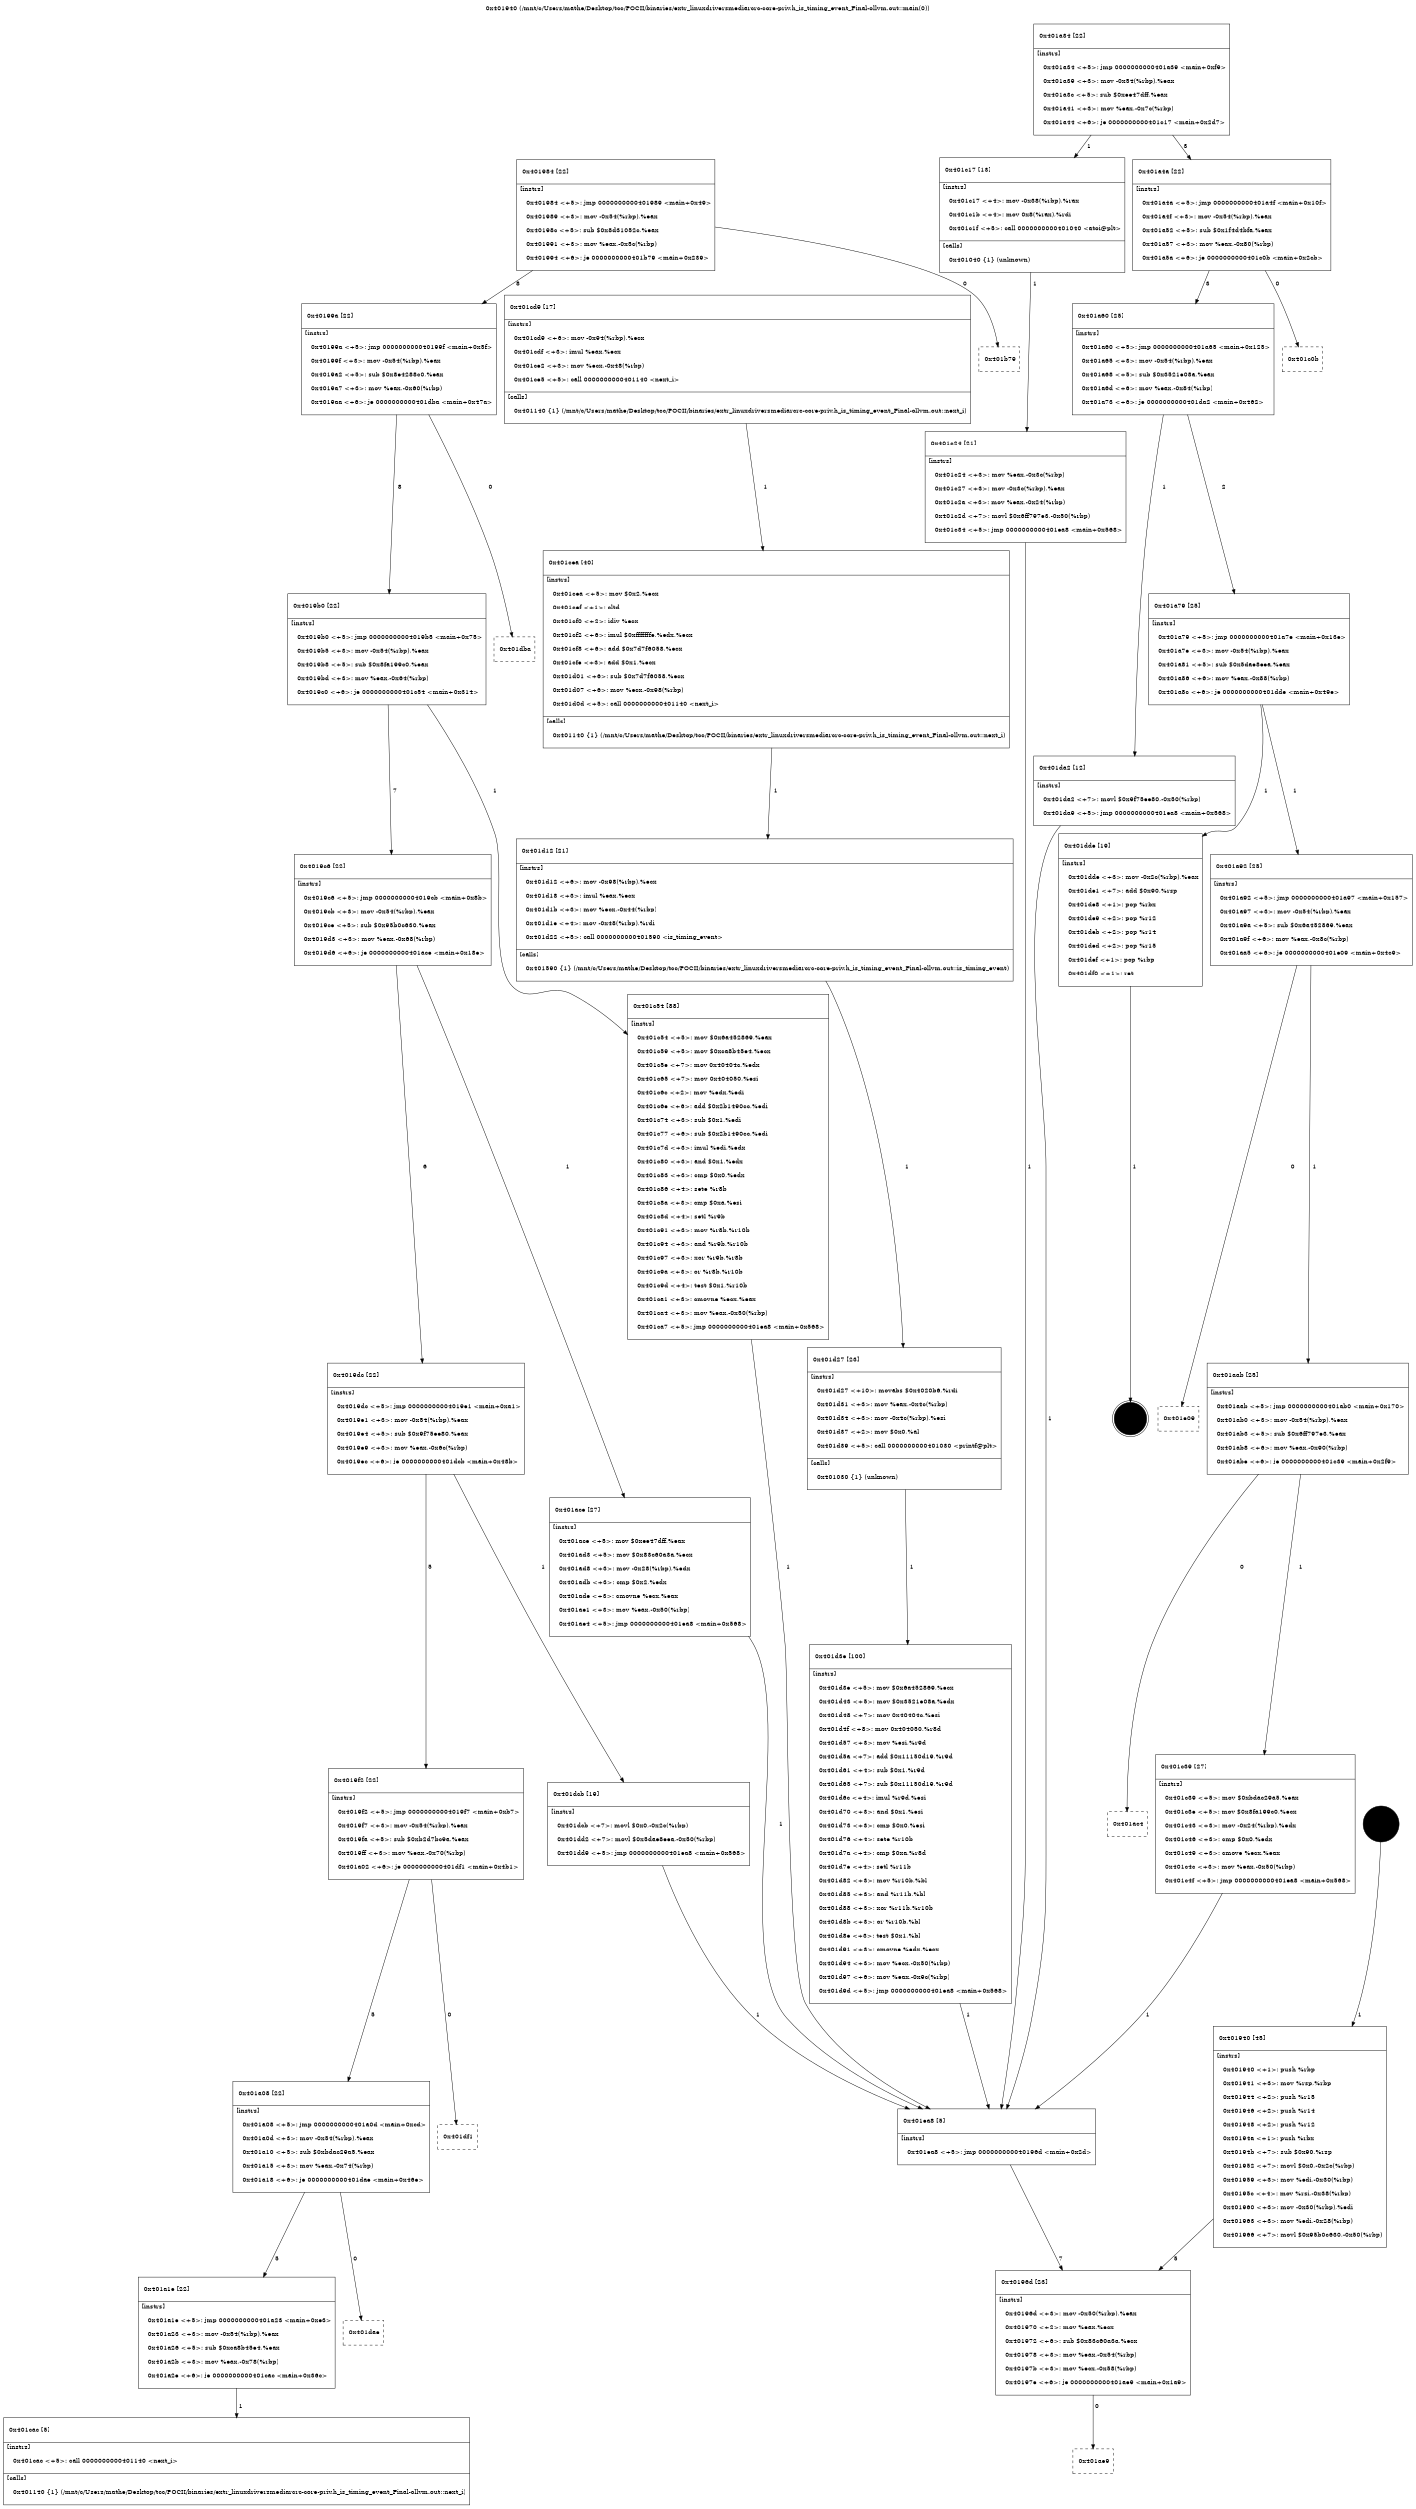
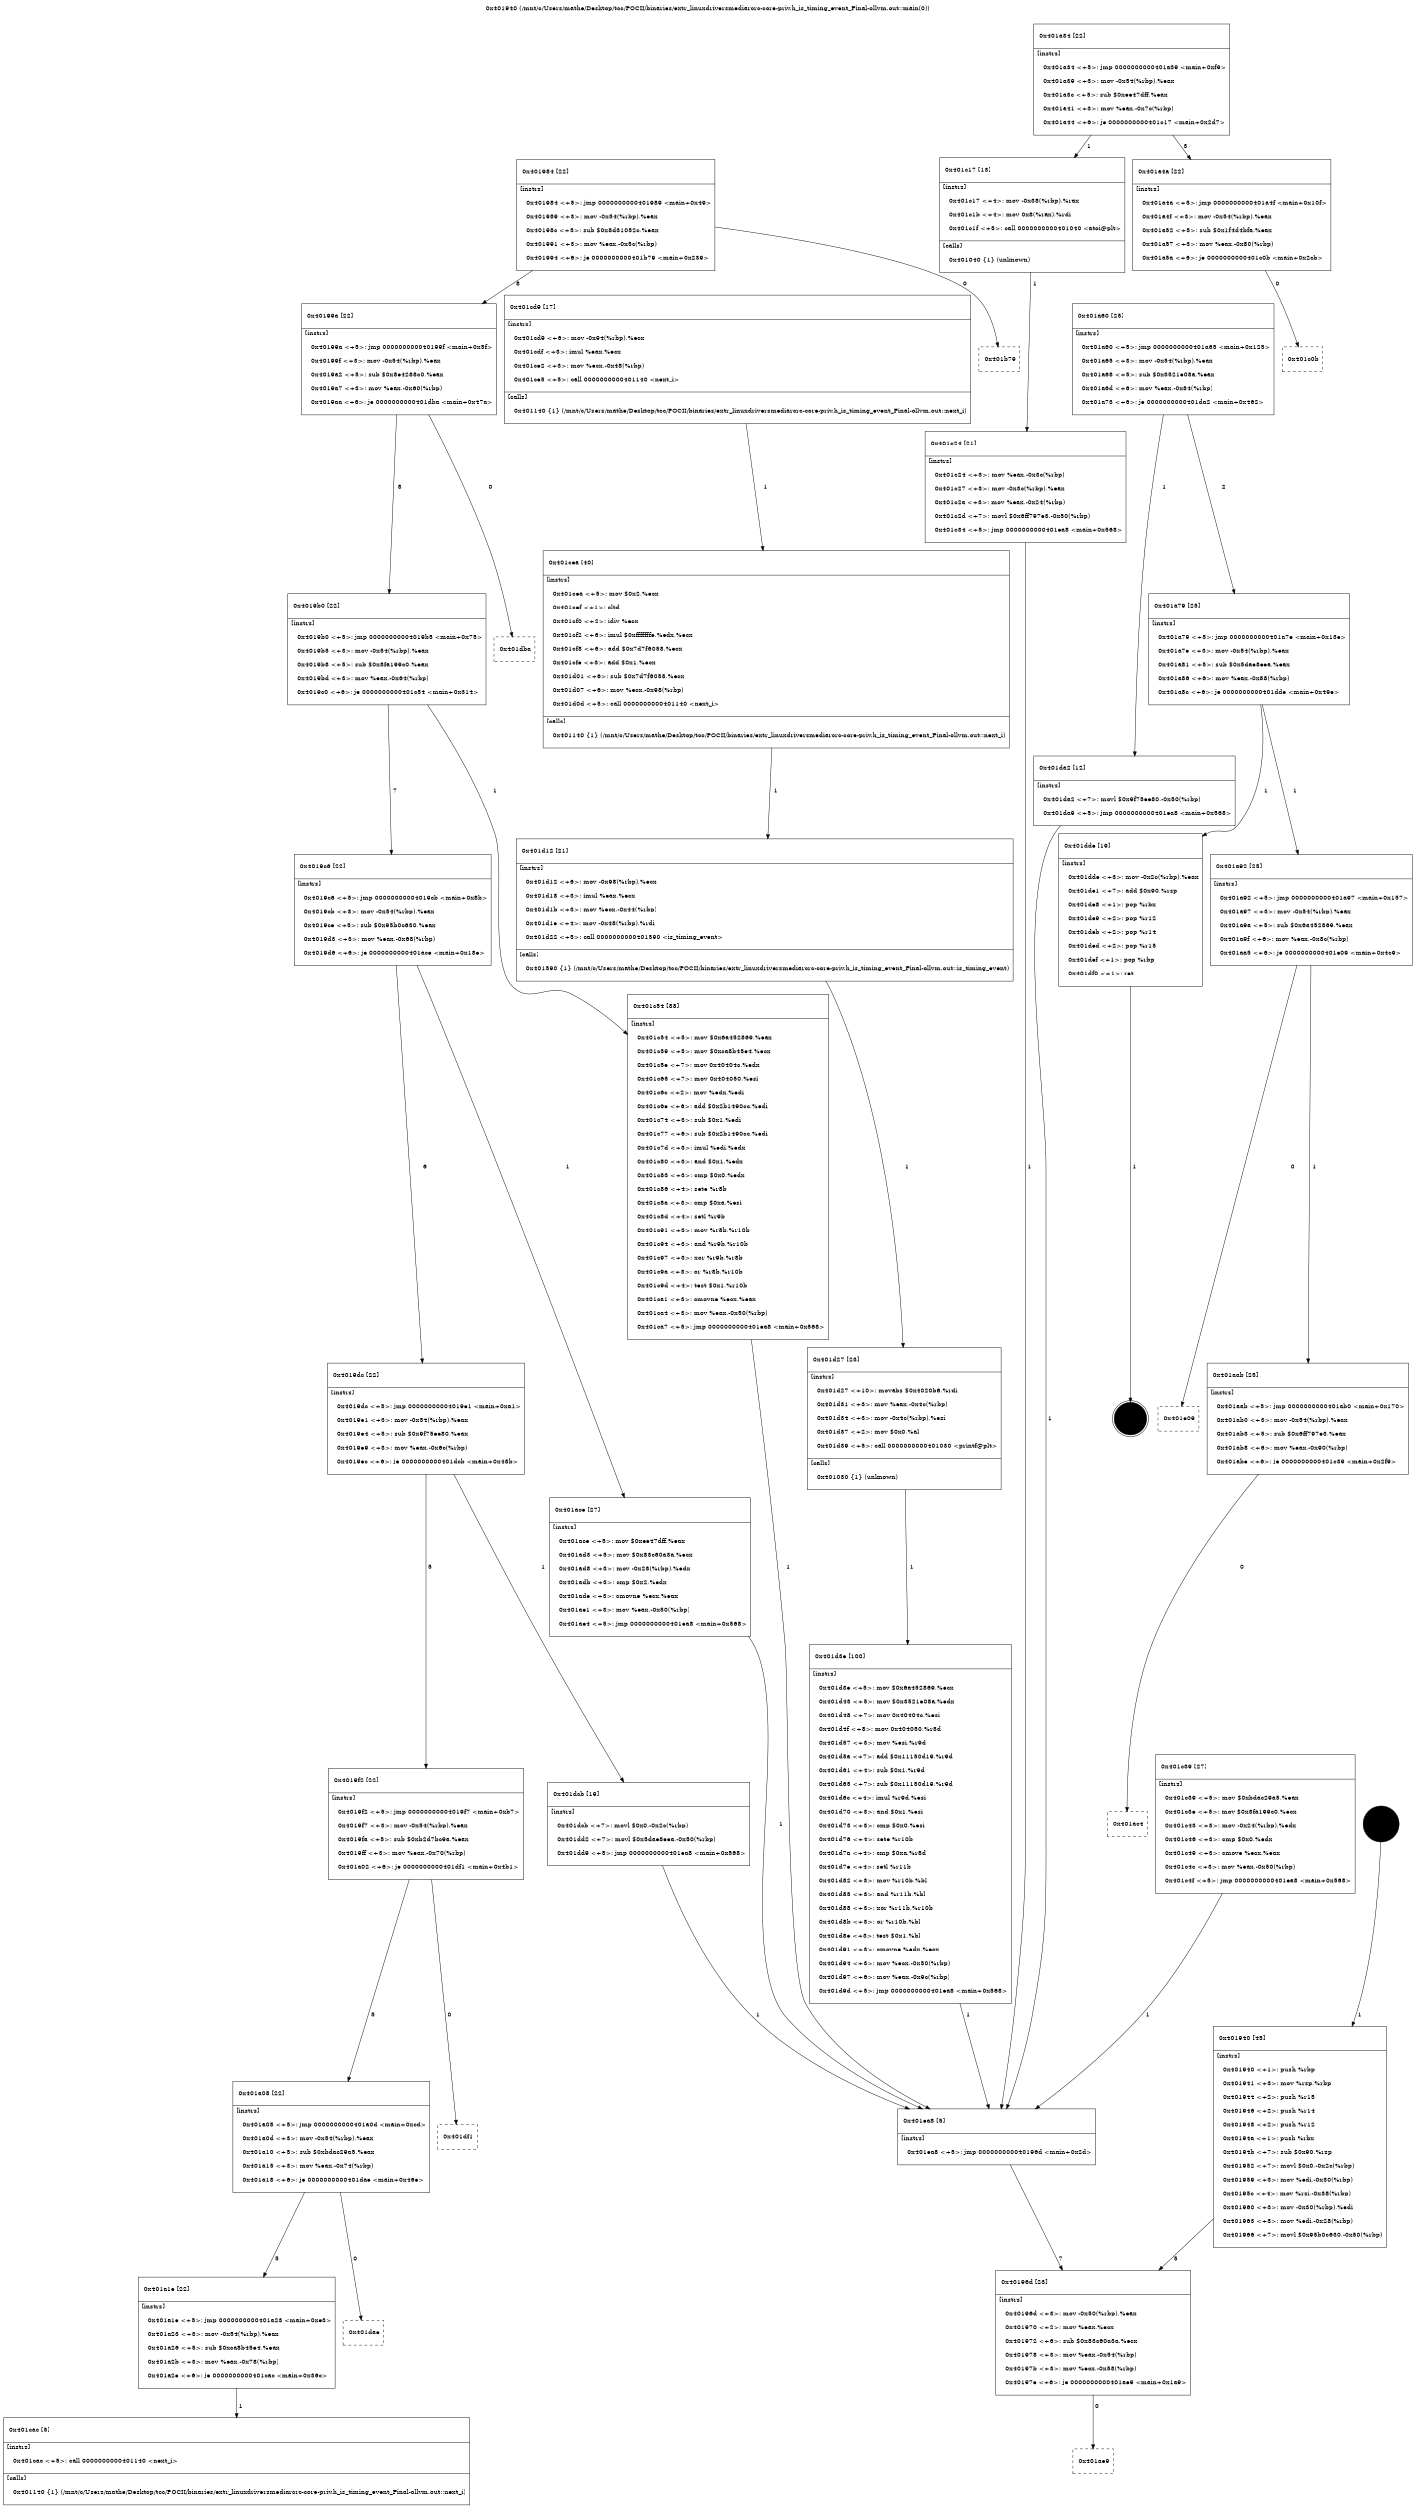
edge "0x401a4a [22]" -> "0x401a60 [25]": removed, label "3"
edge "0x401aab [25]" -> "0x401c39 [27]": removed, label "1"
